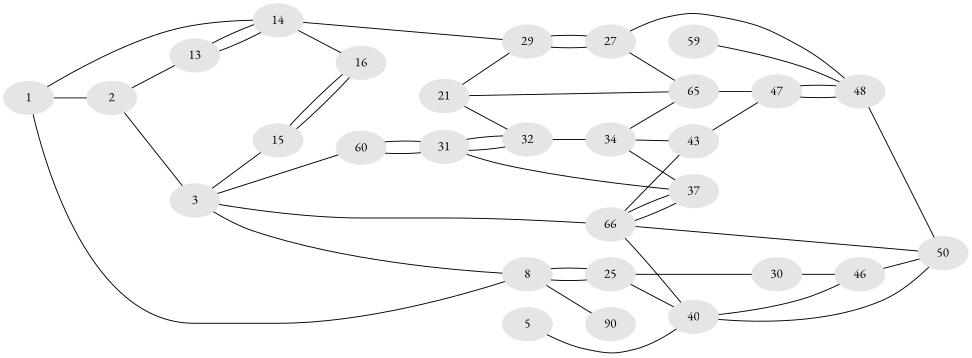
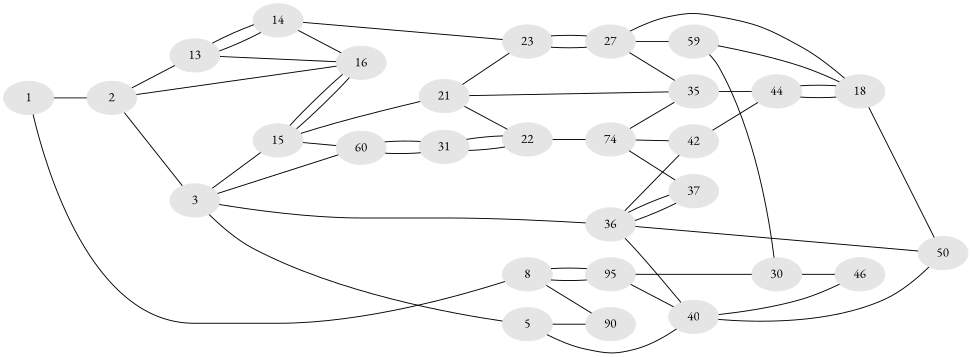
edge "14" -- "1": removed
node "29": label "29" -> "23"
edge "27" -- "59": added
edge "13" -- "16": added
edge "16" -- "2": added
node "65": label "65" -> "35"
node "47": label "47" -> "44"
node "48": label "48" -> "18"
edge "21" -- "15": added
node "32": label "32" -> "22"
node "34": label "34" -> "74"
node "43": label "43" -> "42"
edge "15" -- "60": added
edge "59" -- "30": added
edge "31" -- "37": removed
node "66": label "66" -> "36"
edge "3" -- "8": now "3" -- "5"
edge "50" -- "46": removed
node "25": label "25" -> "95"
edge "5" -- "90": added
